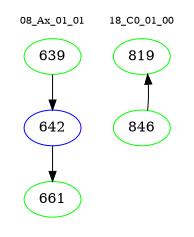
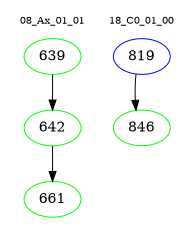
node "819": color green -> blue
edge "846" -> "819": reversed
node "642": color blue -> green
